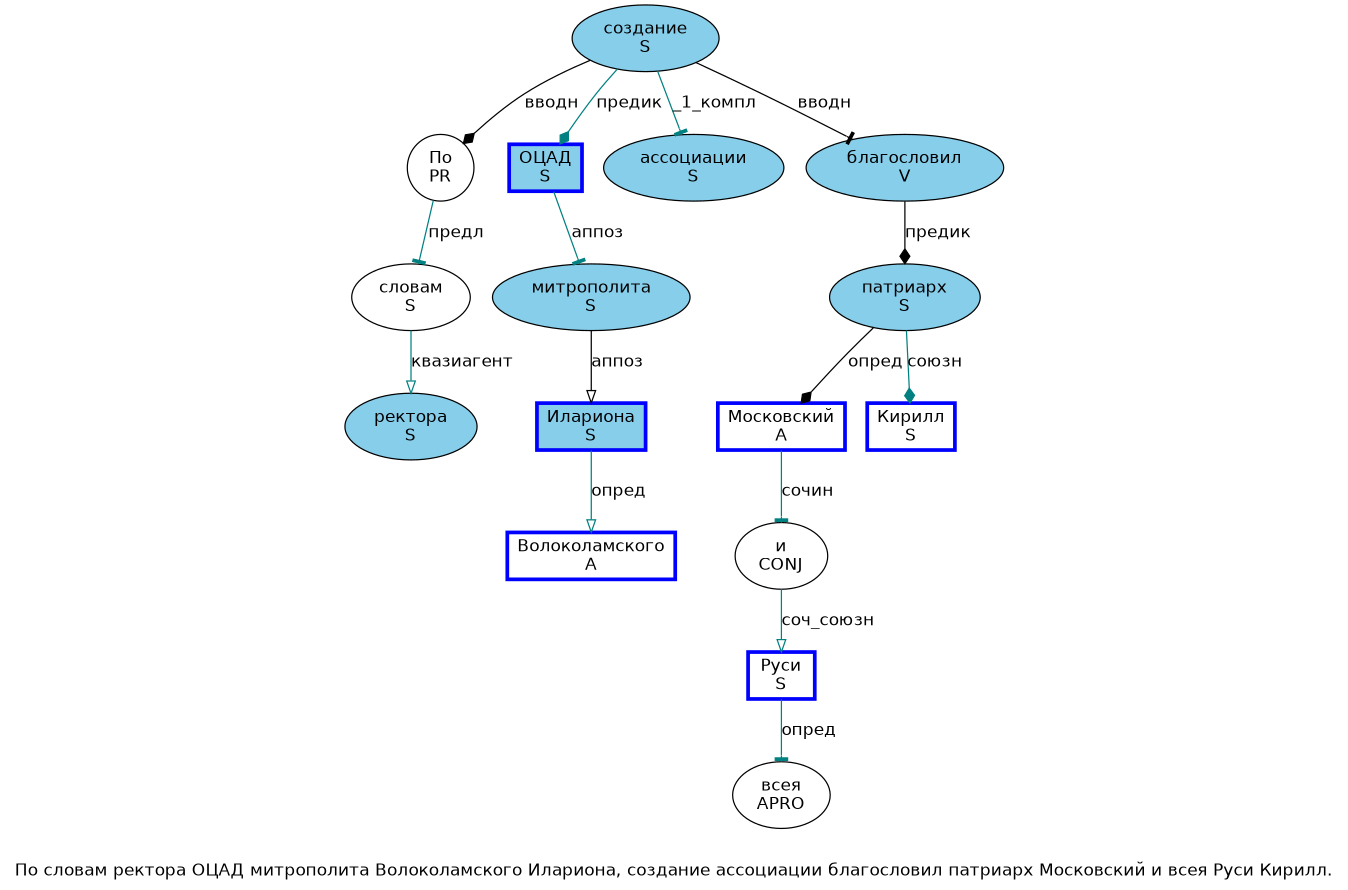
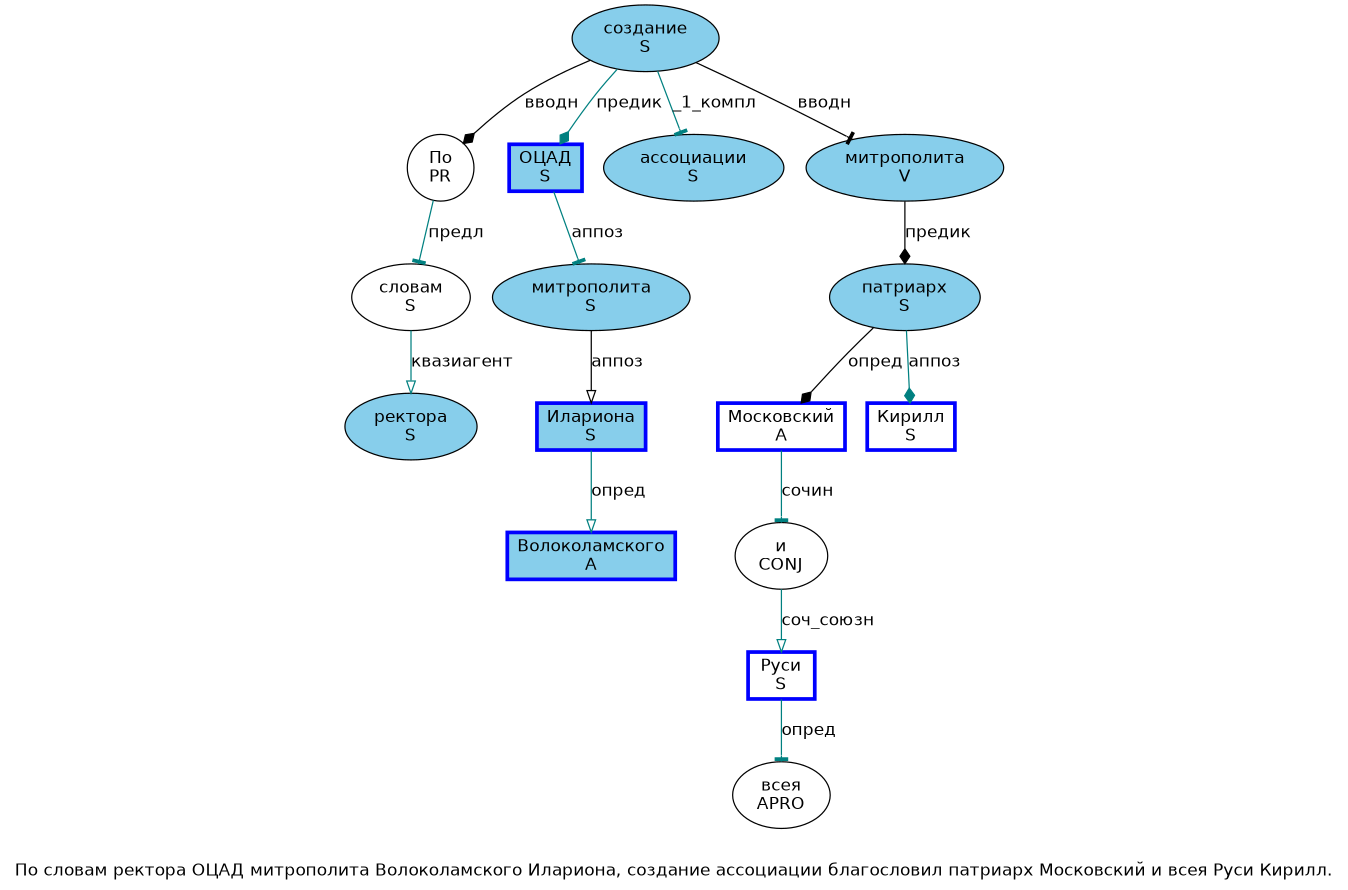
node "благословил V": label "благословил V" -> "митрополита V"
edge "патриарх S" -> "Кирилл S": label "союзн" -> "аппоз"
node "Волоколамского A": fillcolor white -> skyblue
